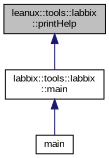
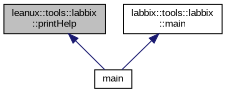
edge "labbix::tools::labbix ::main" -> "leanux::tools::labbix ::printHelp": now "main" -> "leanux::tools::labbix ::printHelp"
